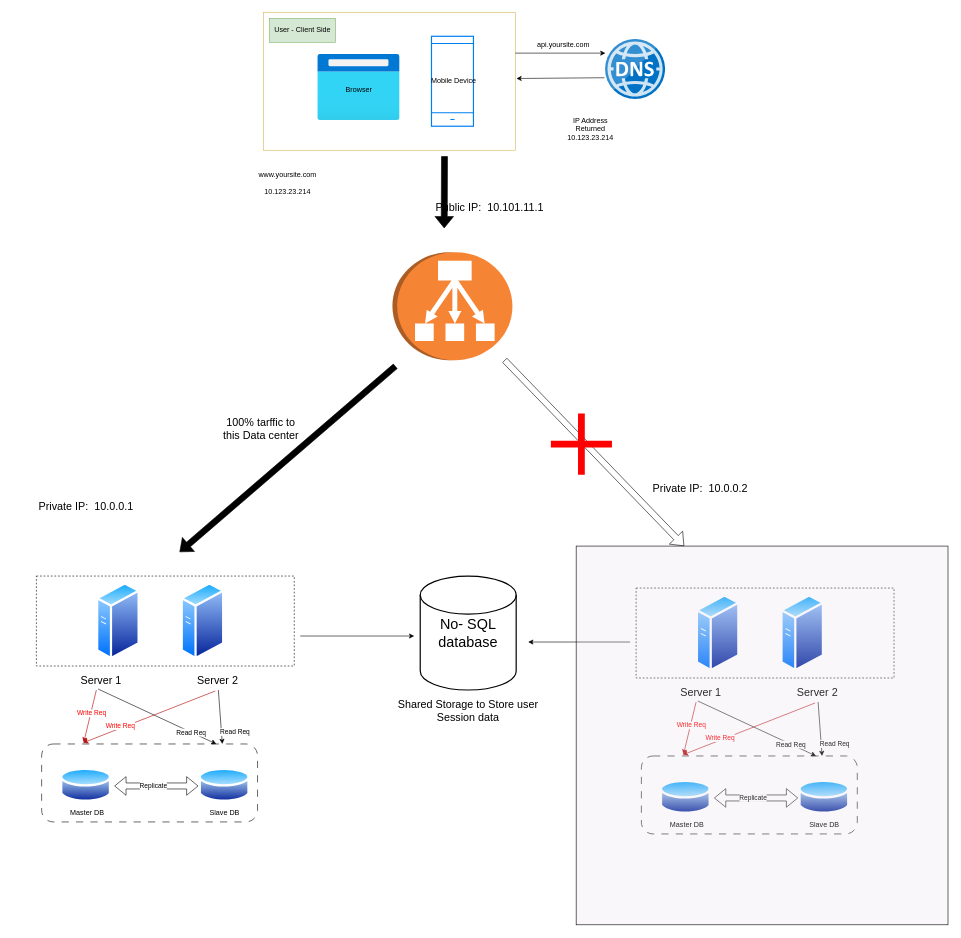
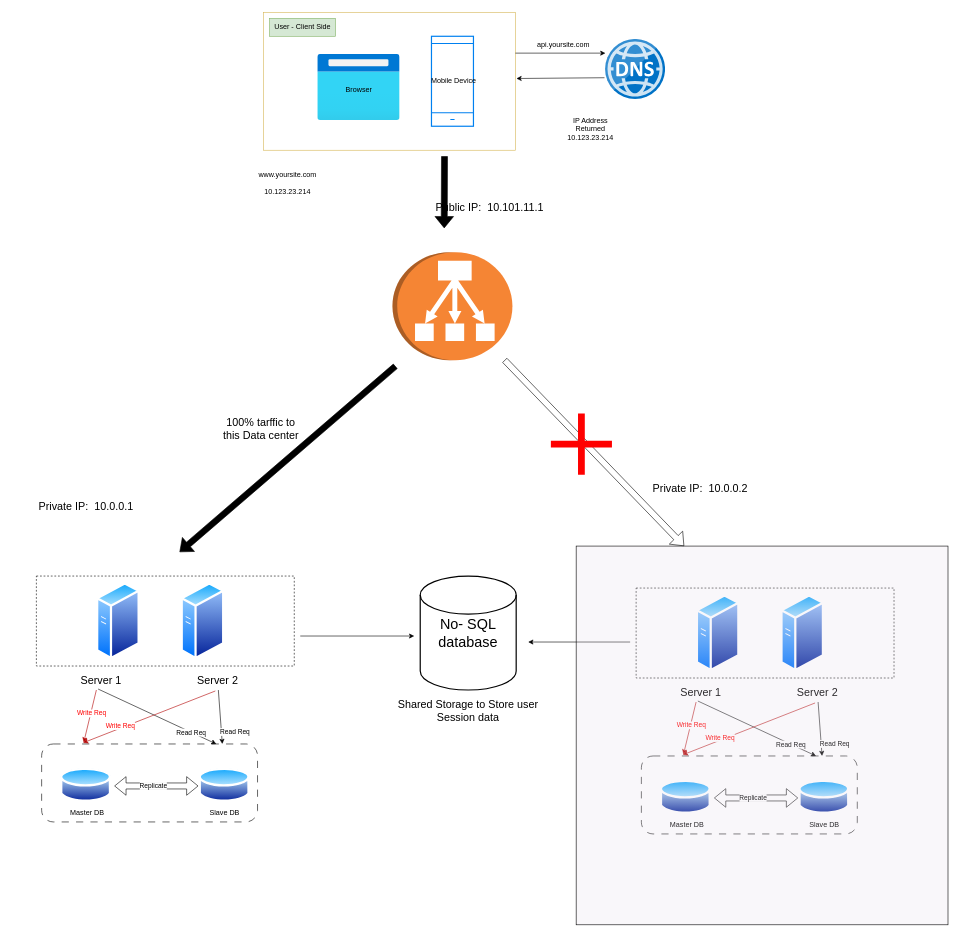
node "User - Client Side": size 66x24 -> 66x18
